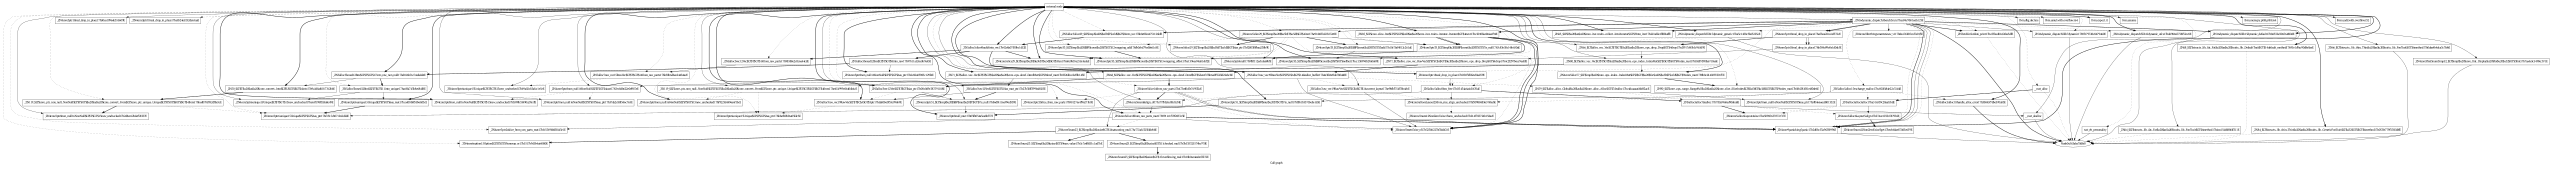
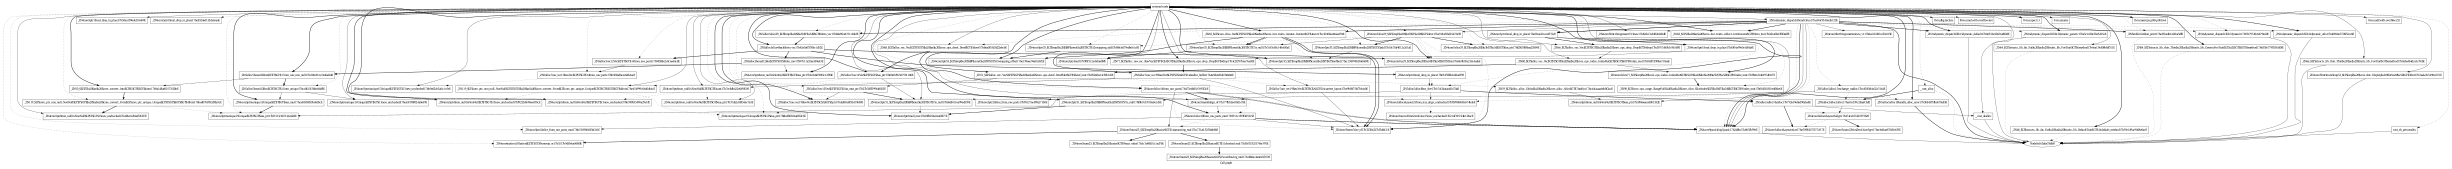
edge "external node" -> "llvm.memcpy.p0i8.p0i8.i64": style dotted -> bold
edge "_ZN16dynamic_dispatch5bench3run17hea94c9b10eefa123E" -> "_ZN16dynamic_dispatch3lib7dynamic17h9f179728c8479460E": style solid -> dotted
node "_ZN4core3fmt10ArgumentV13new17h82da71ebf8260d2dE": added
edge "_ZN5alloc5alloc5alloc17ha516339c28aafcbdE" -> "_ZN4core5alloc6Layout4size17he50985637077cf17E": now "_ZN4core5alloc6Layout5align17h274ce107d47879b2E" -> "_ZN4core5alloc6Layout4size17he50985637077cf17E"
